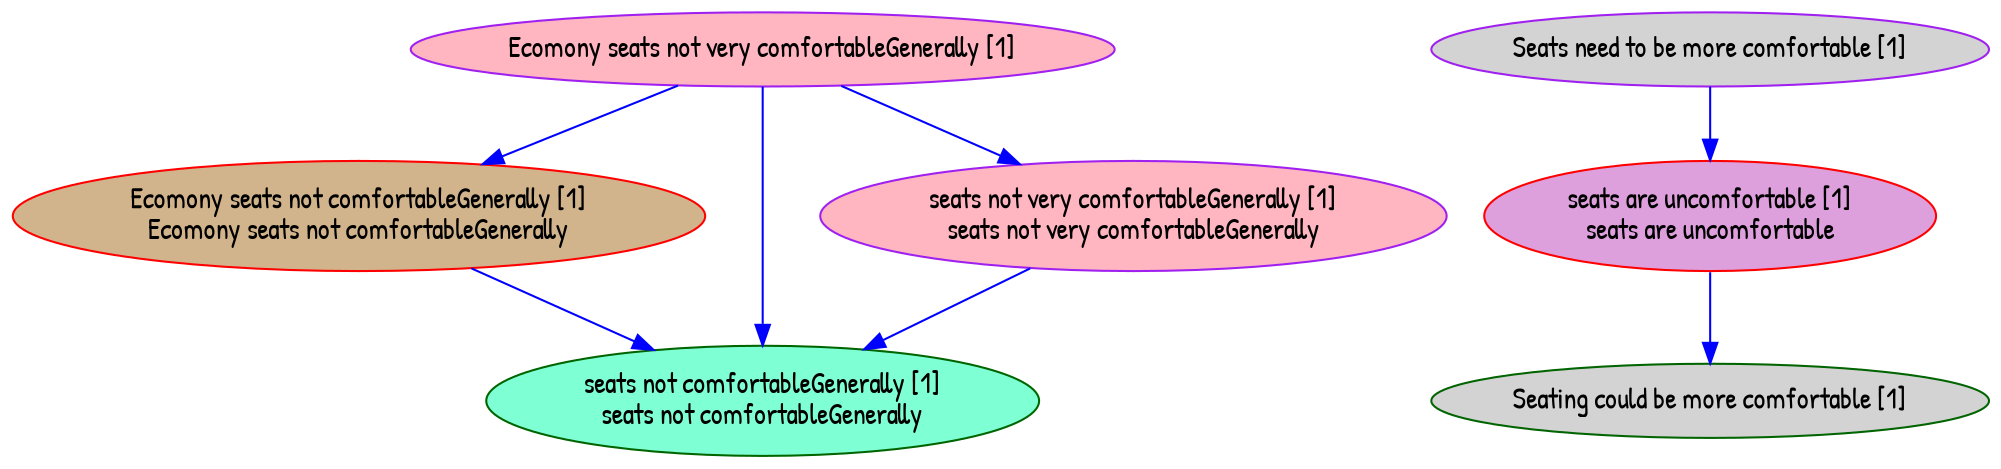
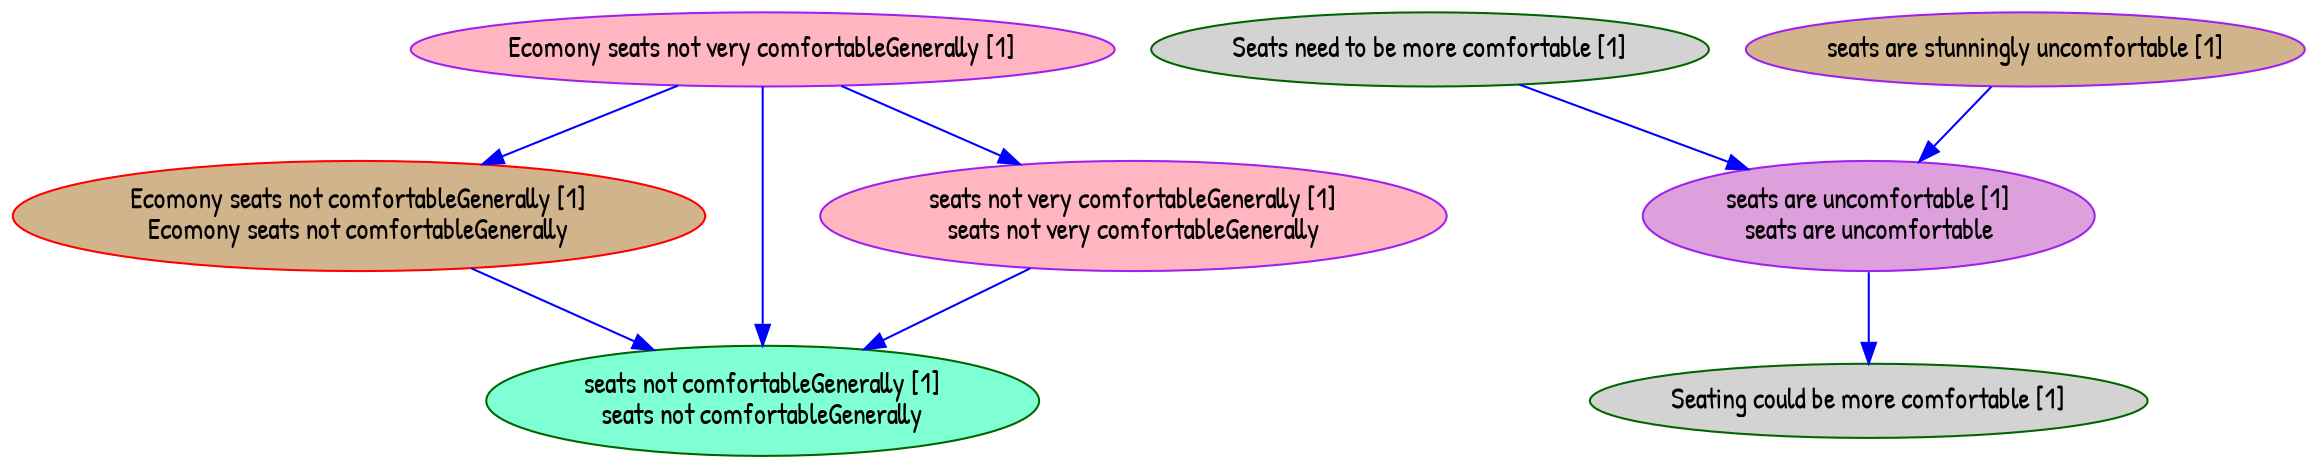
node "Seats need to be more comfortable [1]": color purple -> darkgreen
node "seats are stunningly uncomfortable [1]": added
node "seats are uncomfortable [1] seats are uncomfortable": color red -> purple
